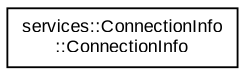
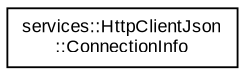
node "services::ConnectionInfo ::ConnectionInfo": label "services::ConnectionInfo ::ConnectionInfo" -> "services::HttpClientJson ::ConnectionInfo"
